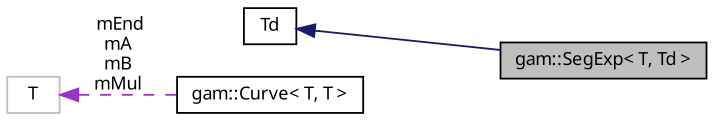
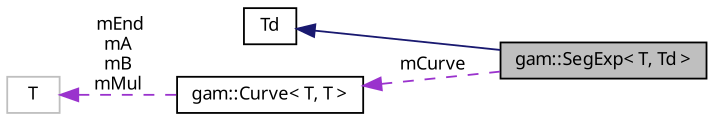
edge "gam::SegExp< T, Td >" -> "gam::Curve< T, T >": added, label "mCurve"
